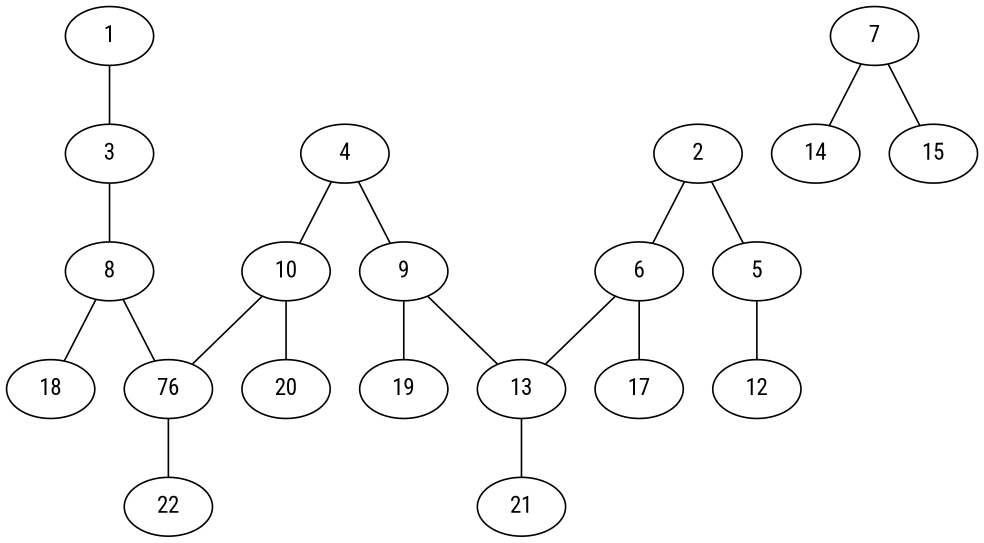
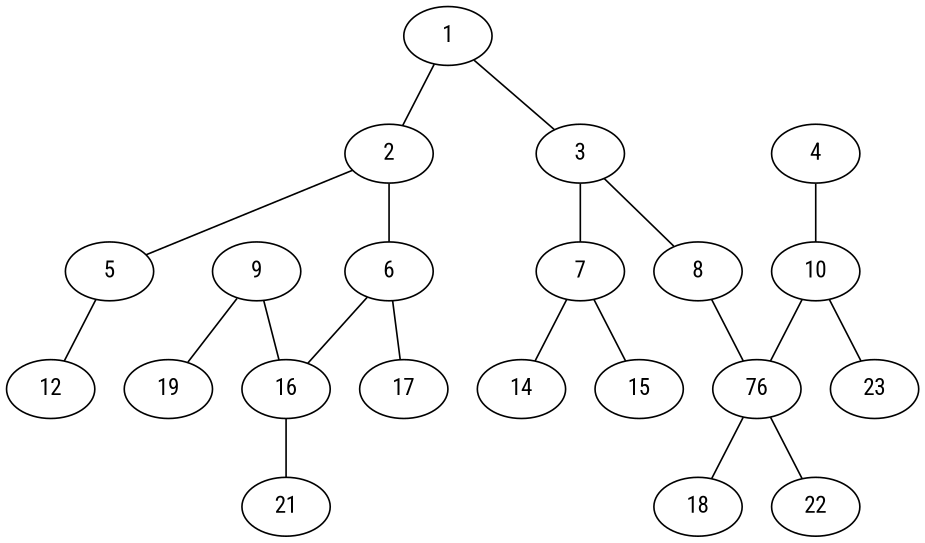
edge "1" -- "2": added
edge "4" -- "9": removed
edge "3" -- "7": added
edge "8" -- "18": now "76" -- "18"
node "20": label "20" -> "23"
node "13": label "13" -> "16"
